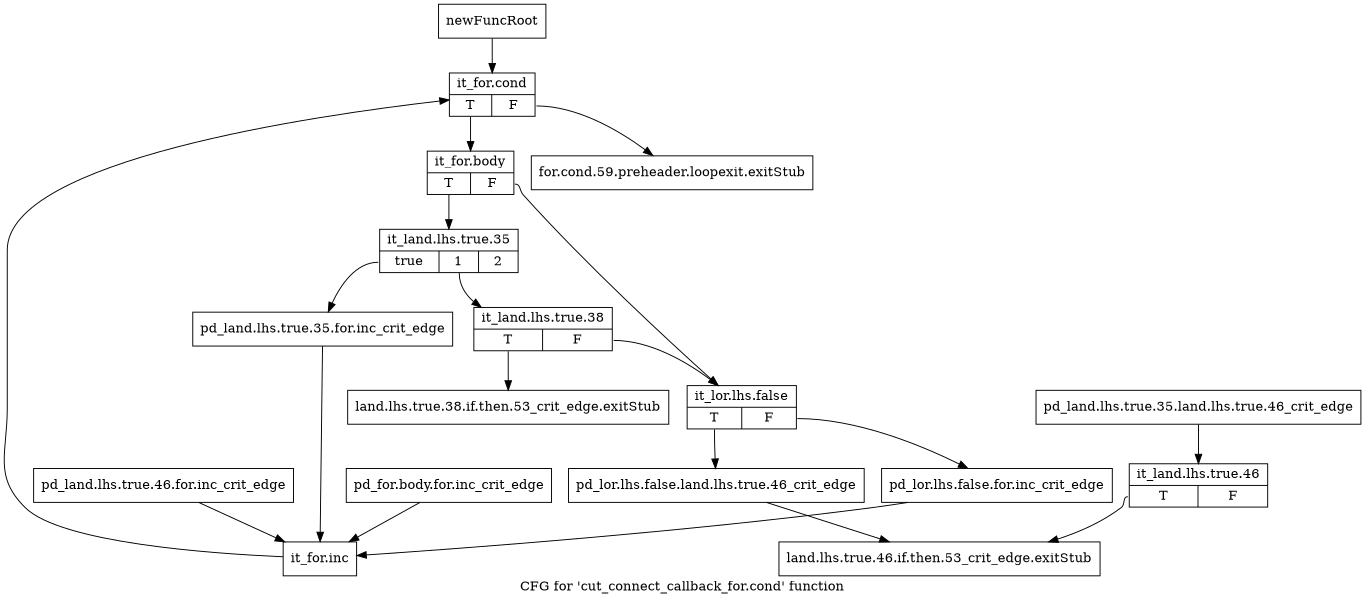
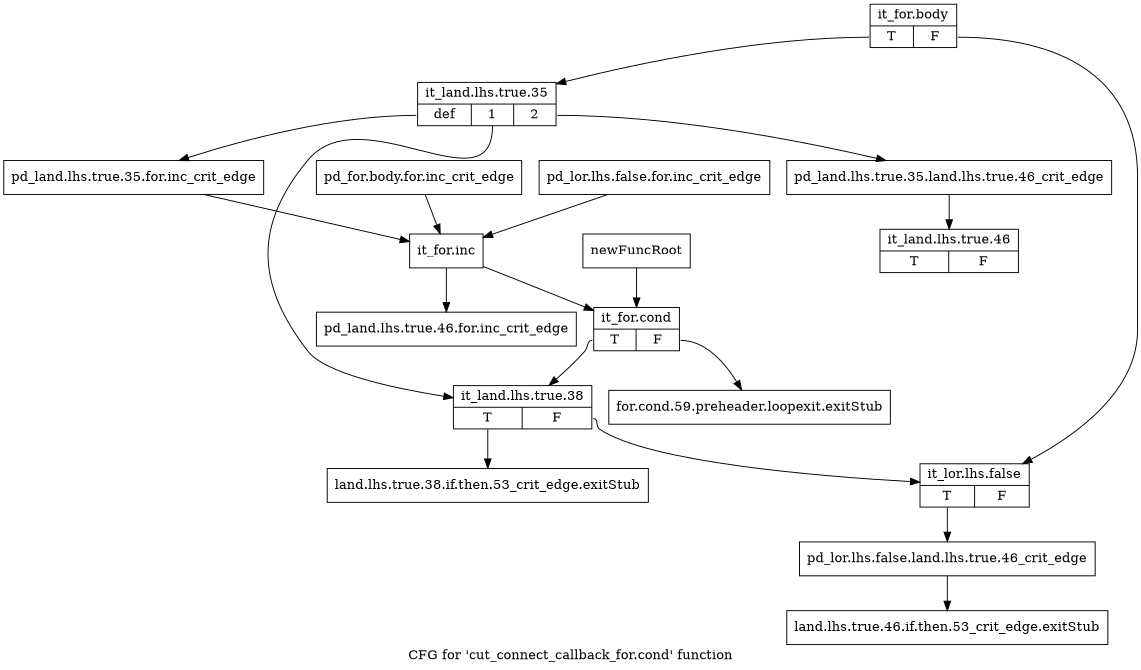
edge "it_land.lhs.true.35" -> "pd_land.lhs.true.35.land.lhs.true.46_crit_edge": added
edge "it_for.cond" -> "it_for.body": now "it_for.cond" -> "it_land.lhs.true.38"
node "it_land.lhs.true.35": text "true" -> "def"
edge "it_lor.lhs.false" -> "pd_lor.lhs.false.for.inc_crit_edge": removed
edge "pd_land.lhs.true.46.for.inc_crit_edge" -> "it_for.inc": reversed
edge "it_land.lhs.true.46" -> "land.lhs.true.46.if.then.53_crit_edge.exitStub": removed
